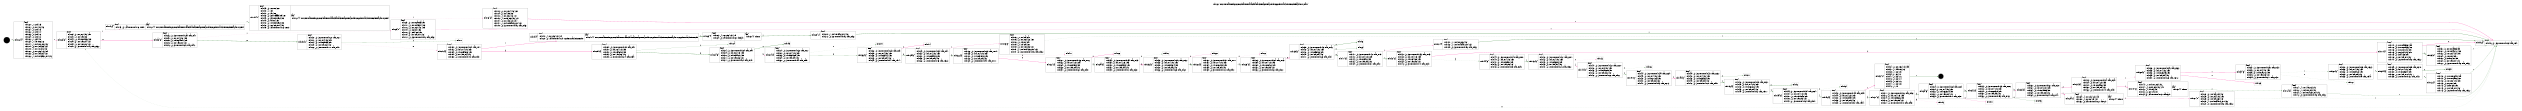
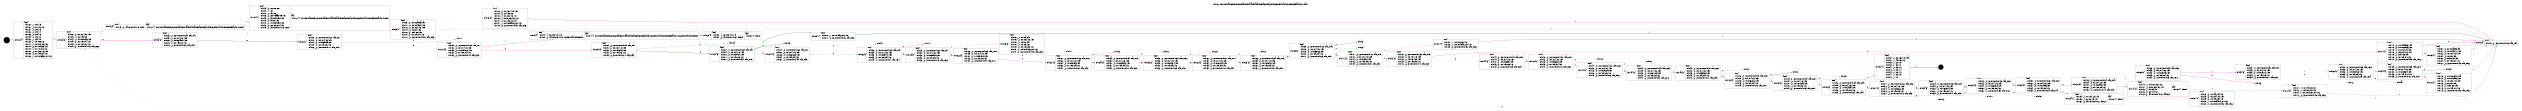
edge "0x401805 [9]" -> "0x40180e [12]": now "0x401304 [25]" -> "0x40180e [12]"
edge "0x401d21 [19]" -> "0x401db6 [5]": color darkgreen -> deeppink
node "0x401daa": added
